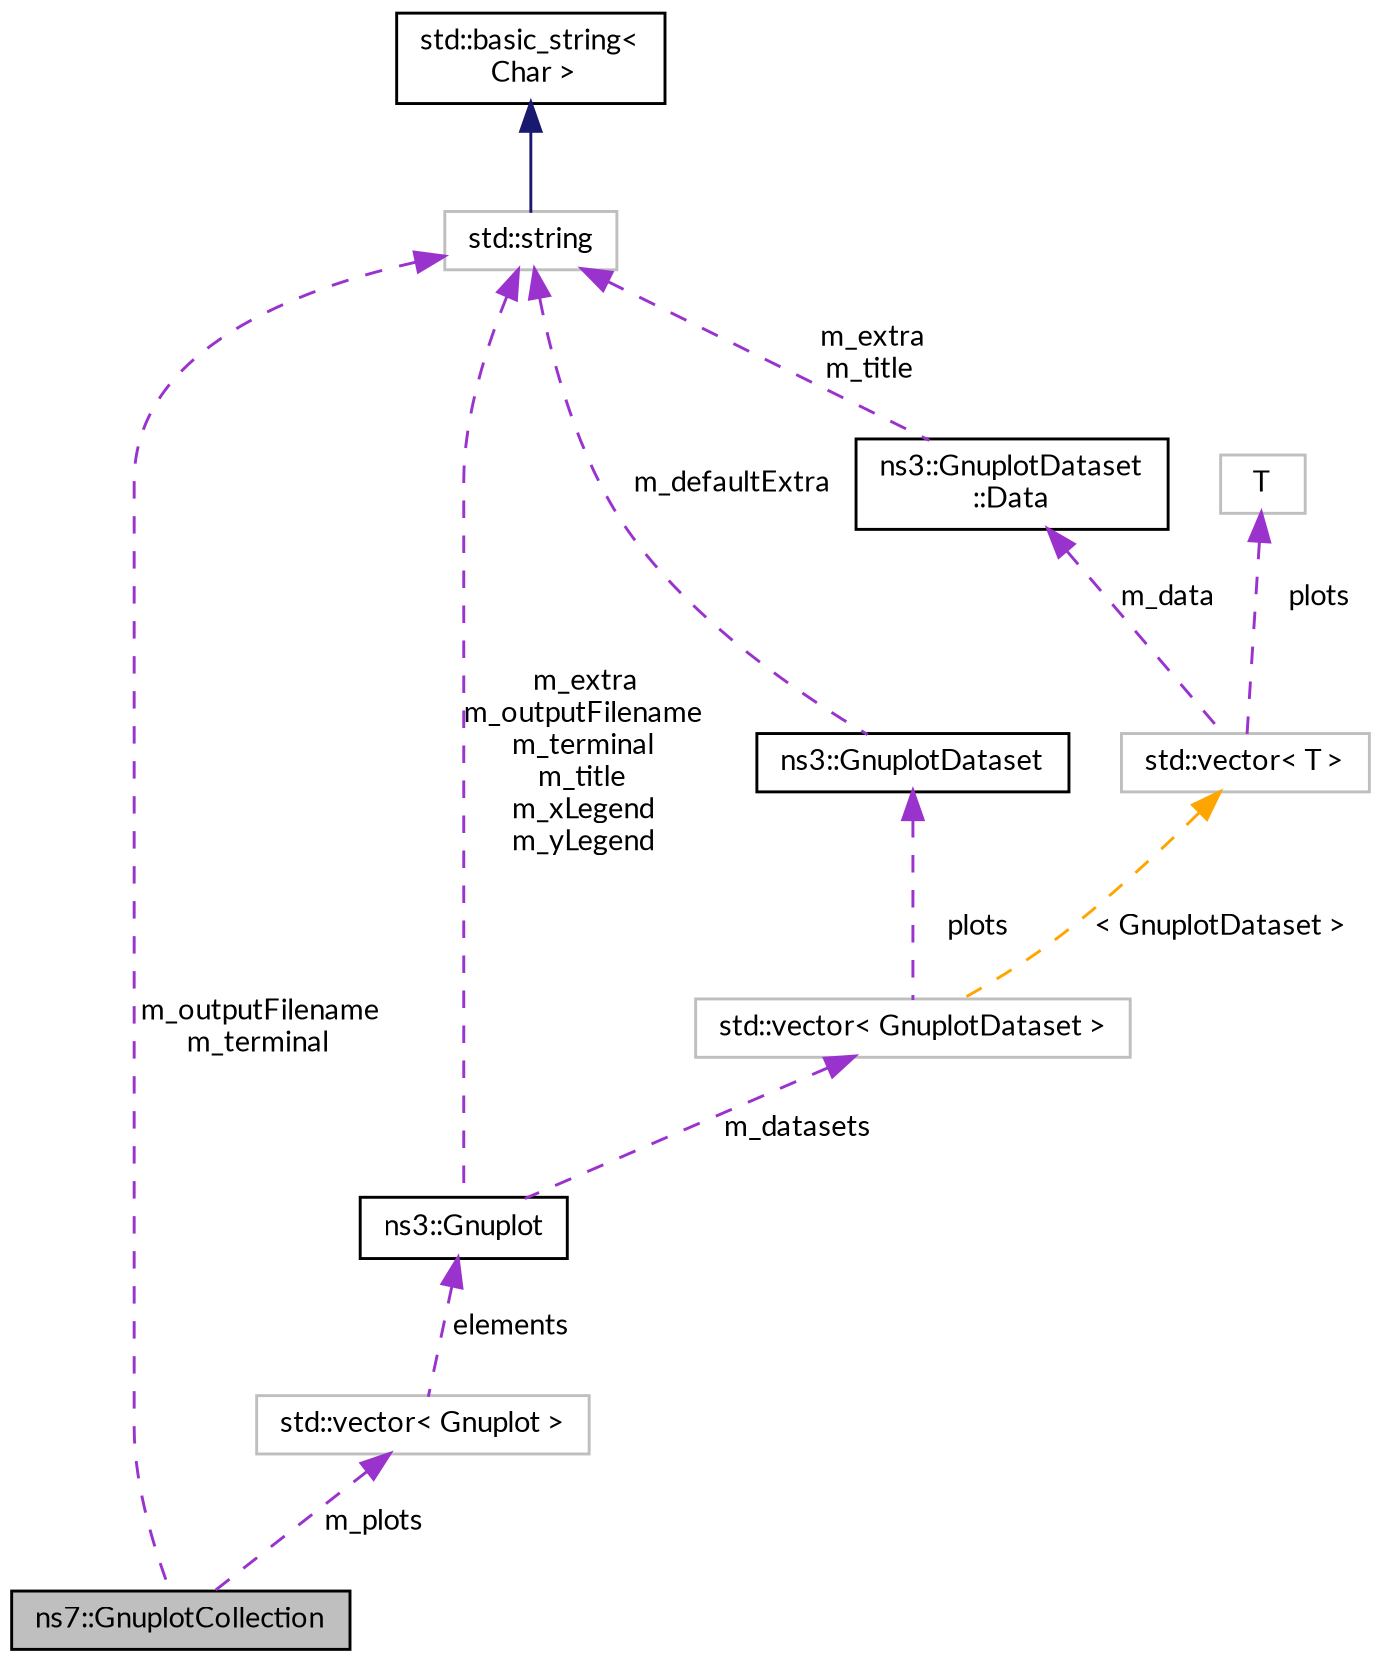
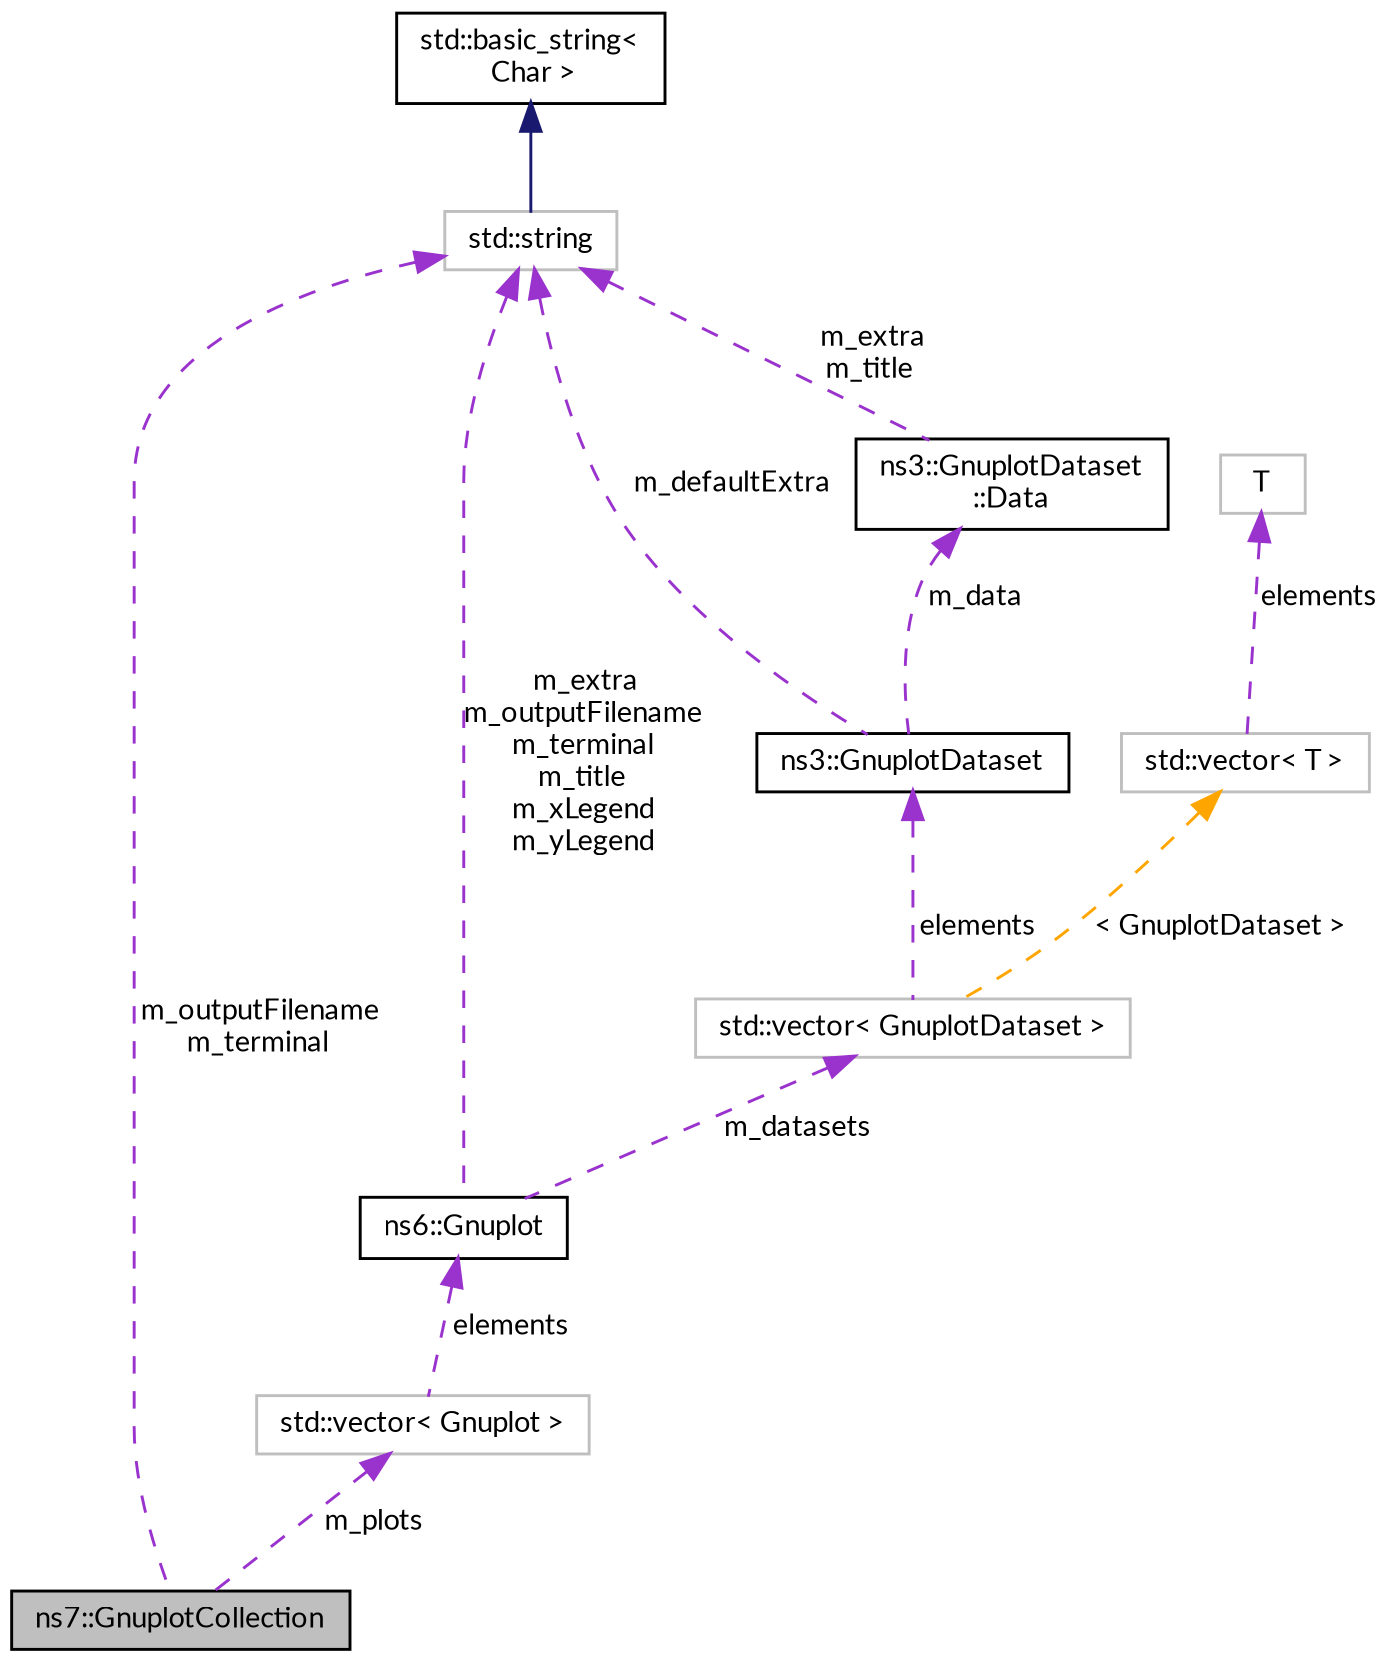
edge "std::vector< T >" -> "T": label " plots" -> " elements"
edge "std::vector< T >" -> "ns3::GnuplotDataset ::Data": now "ns3::GnuplotDataset" -> "ns3::GnuplotDataset ::Data"
edge "std::vector< GnuplotDataset >" -> "ns3::GnuplotDataset": label " plots" -> " elements"
node "ns3::Gnuplot": label "ns3::Gnuplot" -> "ns6::Gnuplot"
